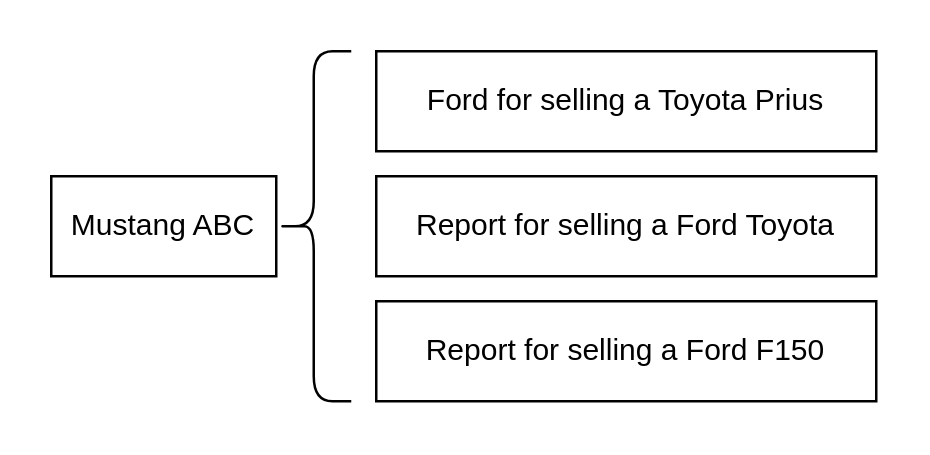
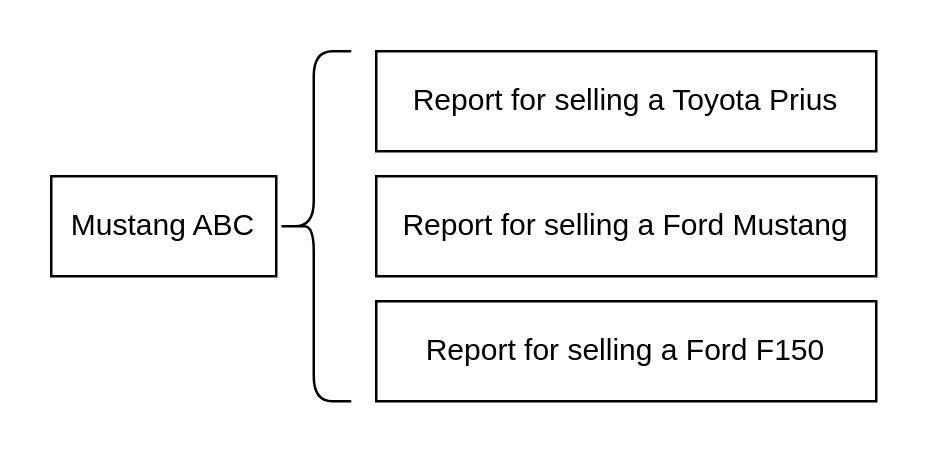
node "Ford for selling a Toyota Prius": label "Ford for selling a Toyota Prius" -> "Report for selling a Toyota Prius"
node "Report for selling a Ford Toyota": label "Report for selling a Ford Toyota" -> "Report for selling a Ford Mustang"
